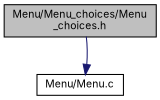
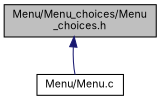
edge "Menu/Menu_choices/Menu _choices.h" -> "Menu/Menu.c": reversed
